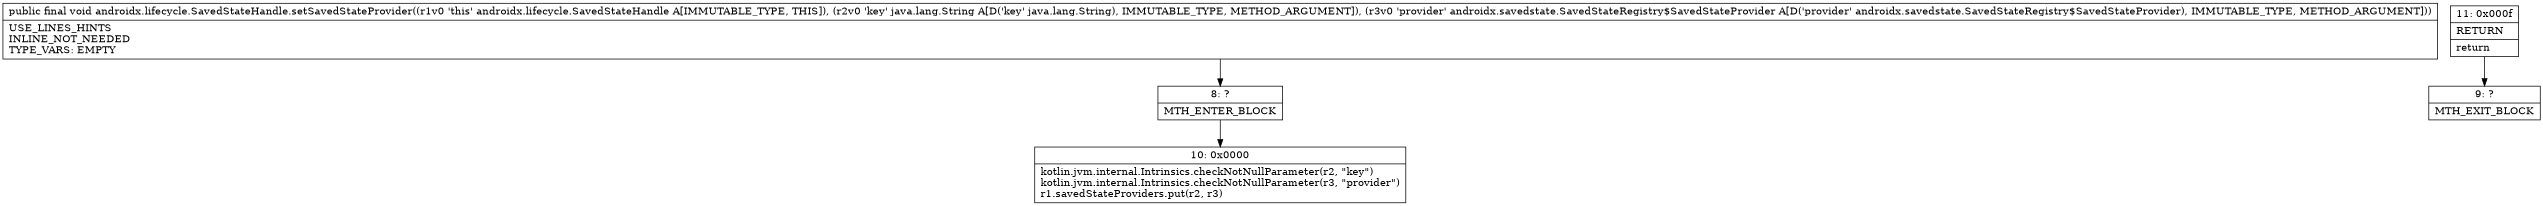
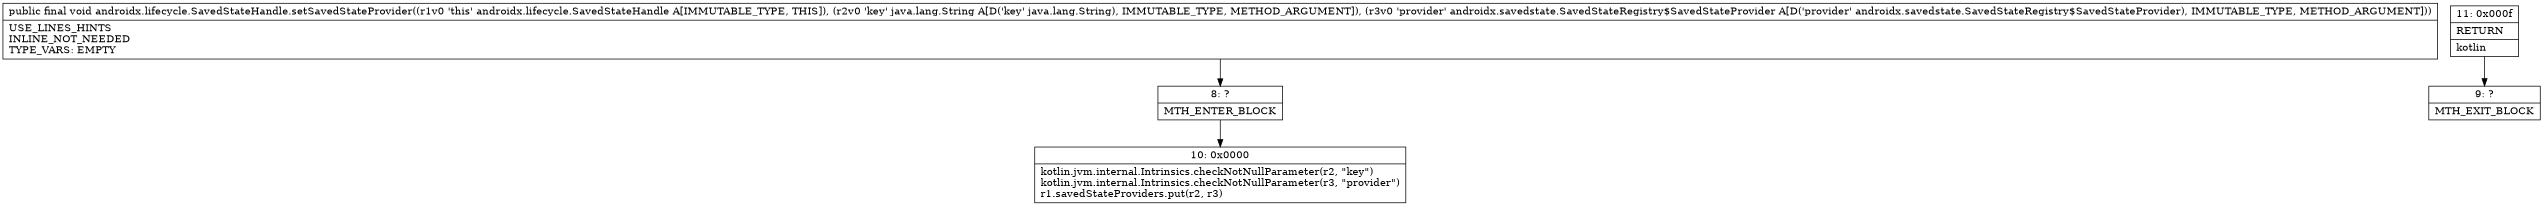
node "11: 0x000f": text "return" -> "kotlin"
